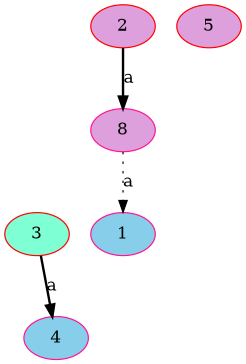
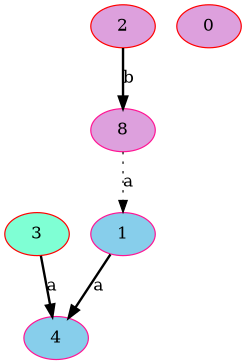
node "5": label "5" -> "0"
edge "2" -> "8": label "a" -> "b"
edge "1" -> "4": added, label "a"
